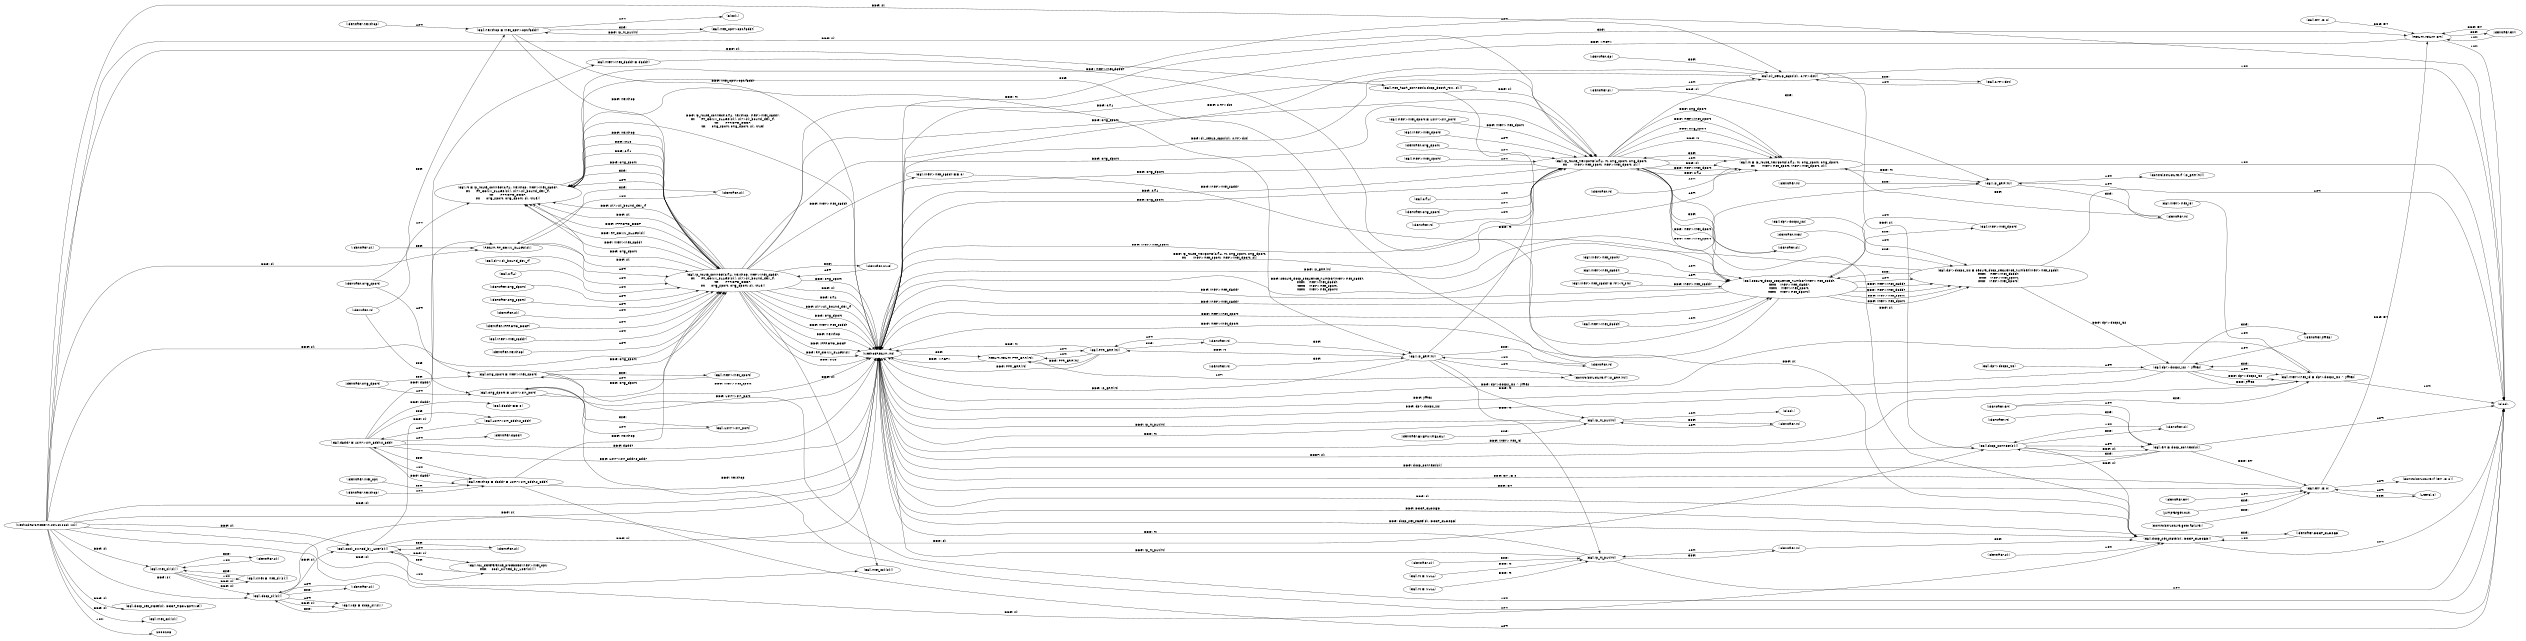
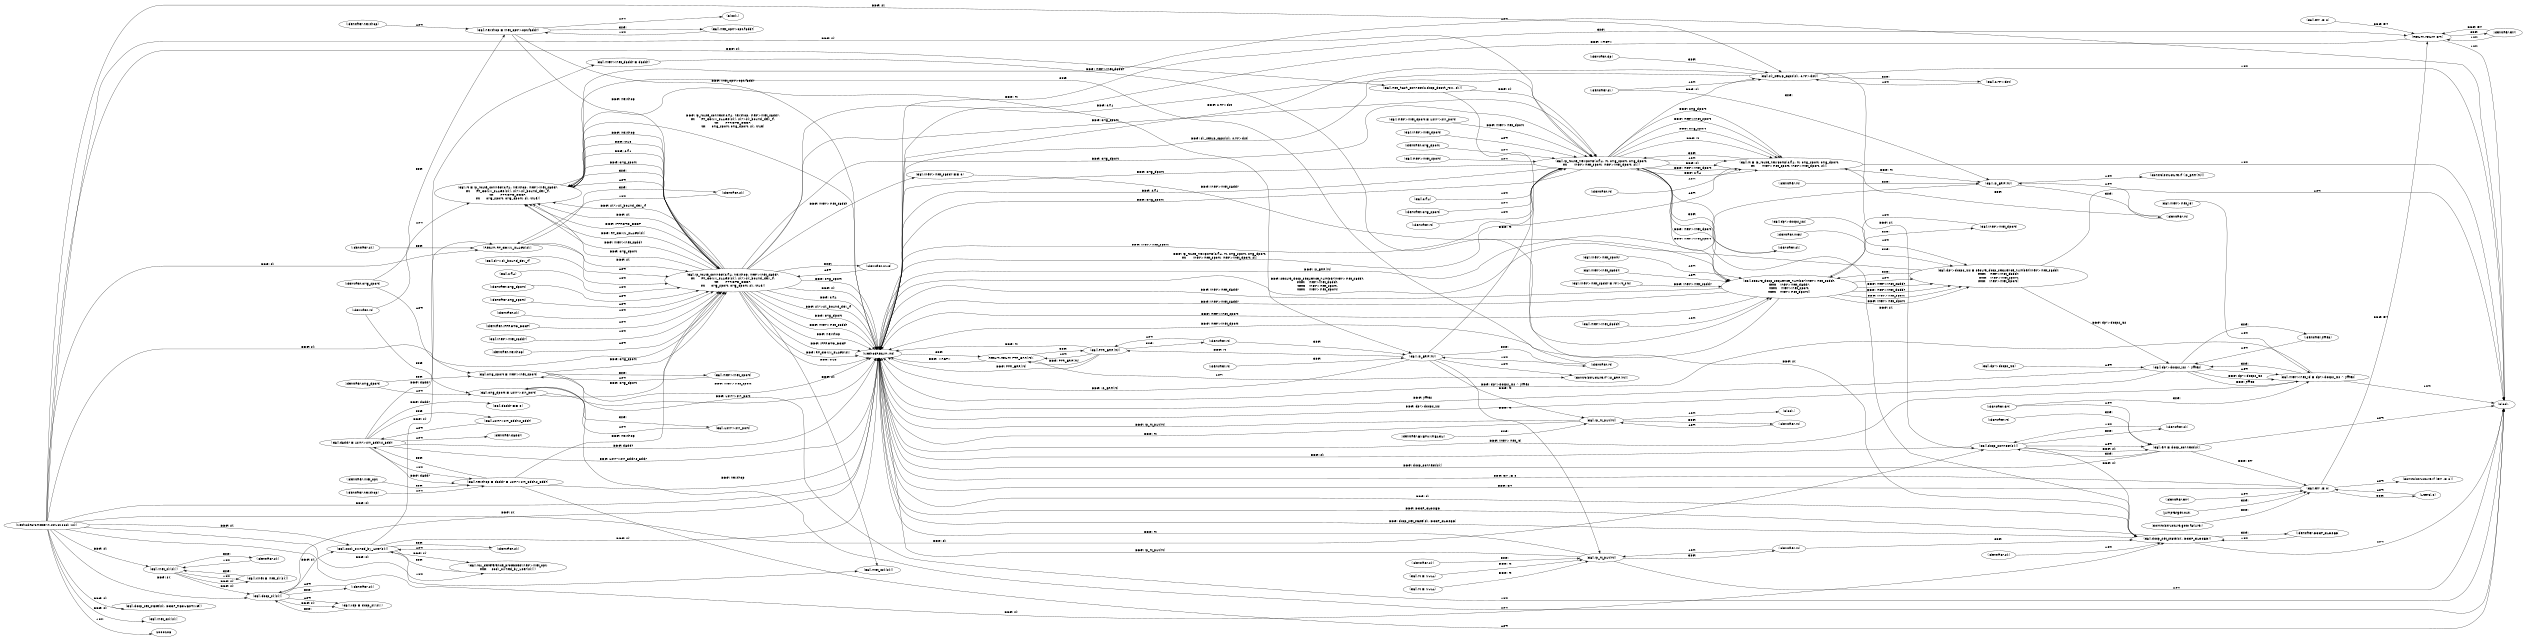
edge "(Call,inet_opt->opt.faddr)" -> "(Call,nexthop = inet_opt->opt.faddr)": label "DDG: ip_rt_put(rt)" -> "AST: "
edge "(Return,return PTR_ERR(rt);)" -> "(Call,PTR_ERR(rt))": label "AST: " -> "CFG: "
edge "(Call,dccp_connect(sk))" -> "(MethodReturn,int)": label "DCCP: sk" -> "DDG: sk"
